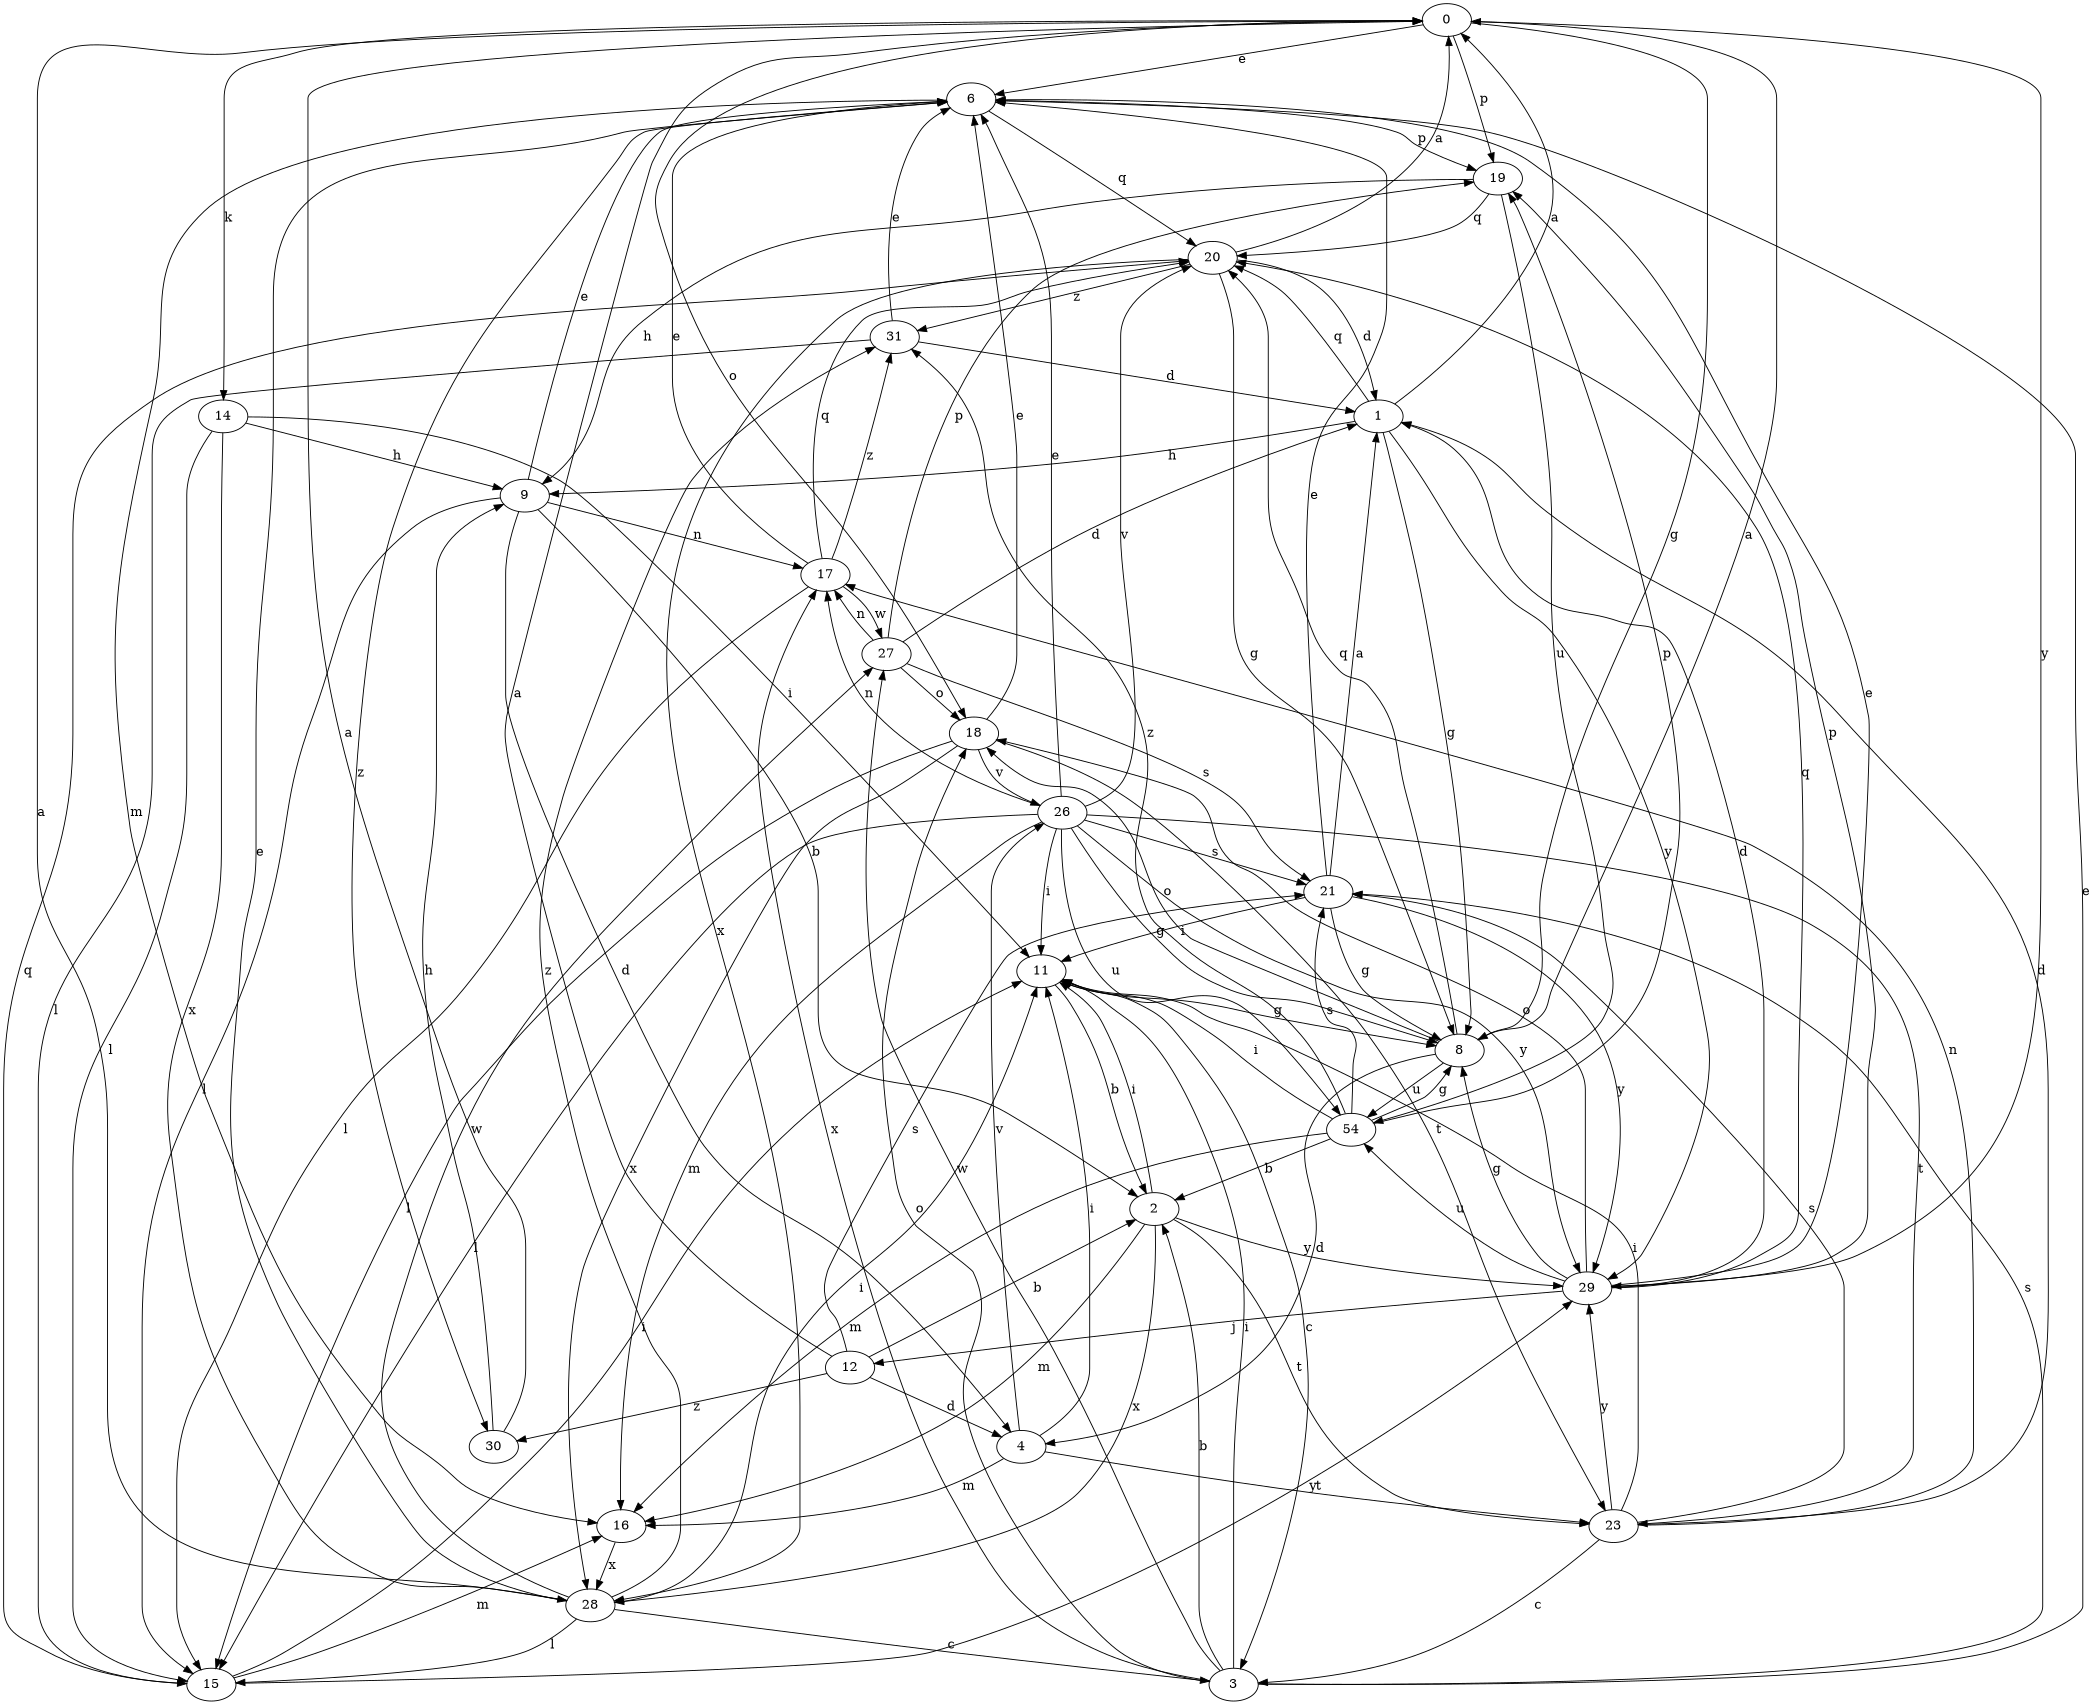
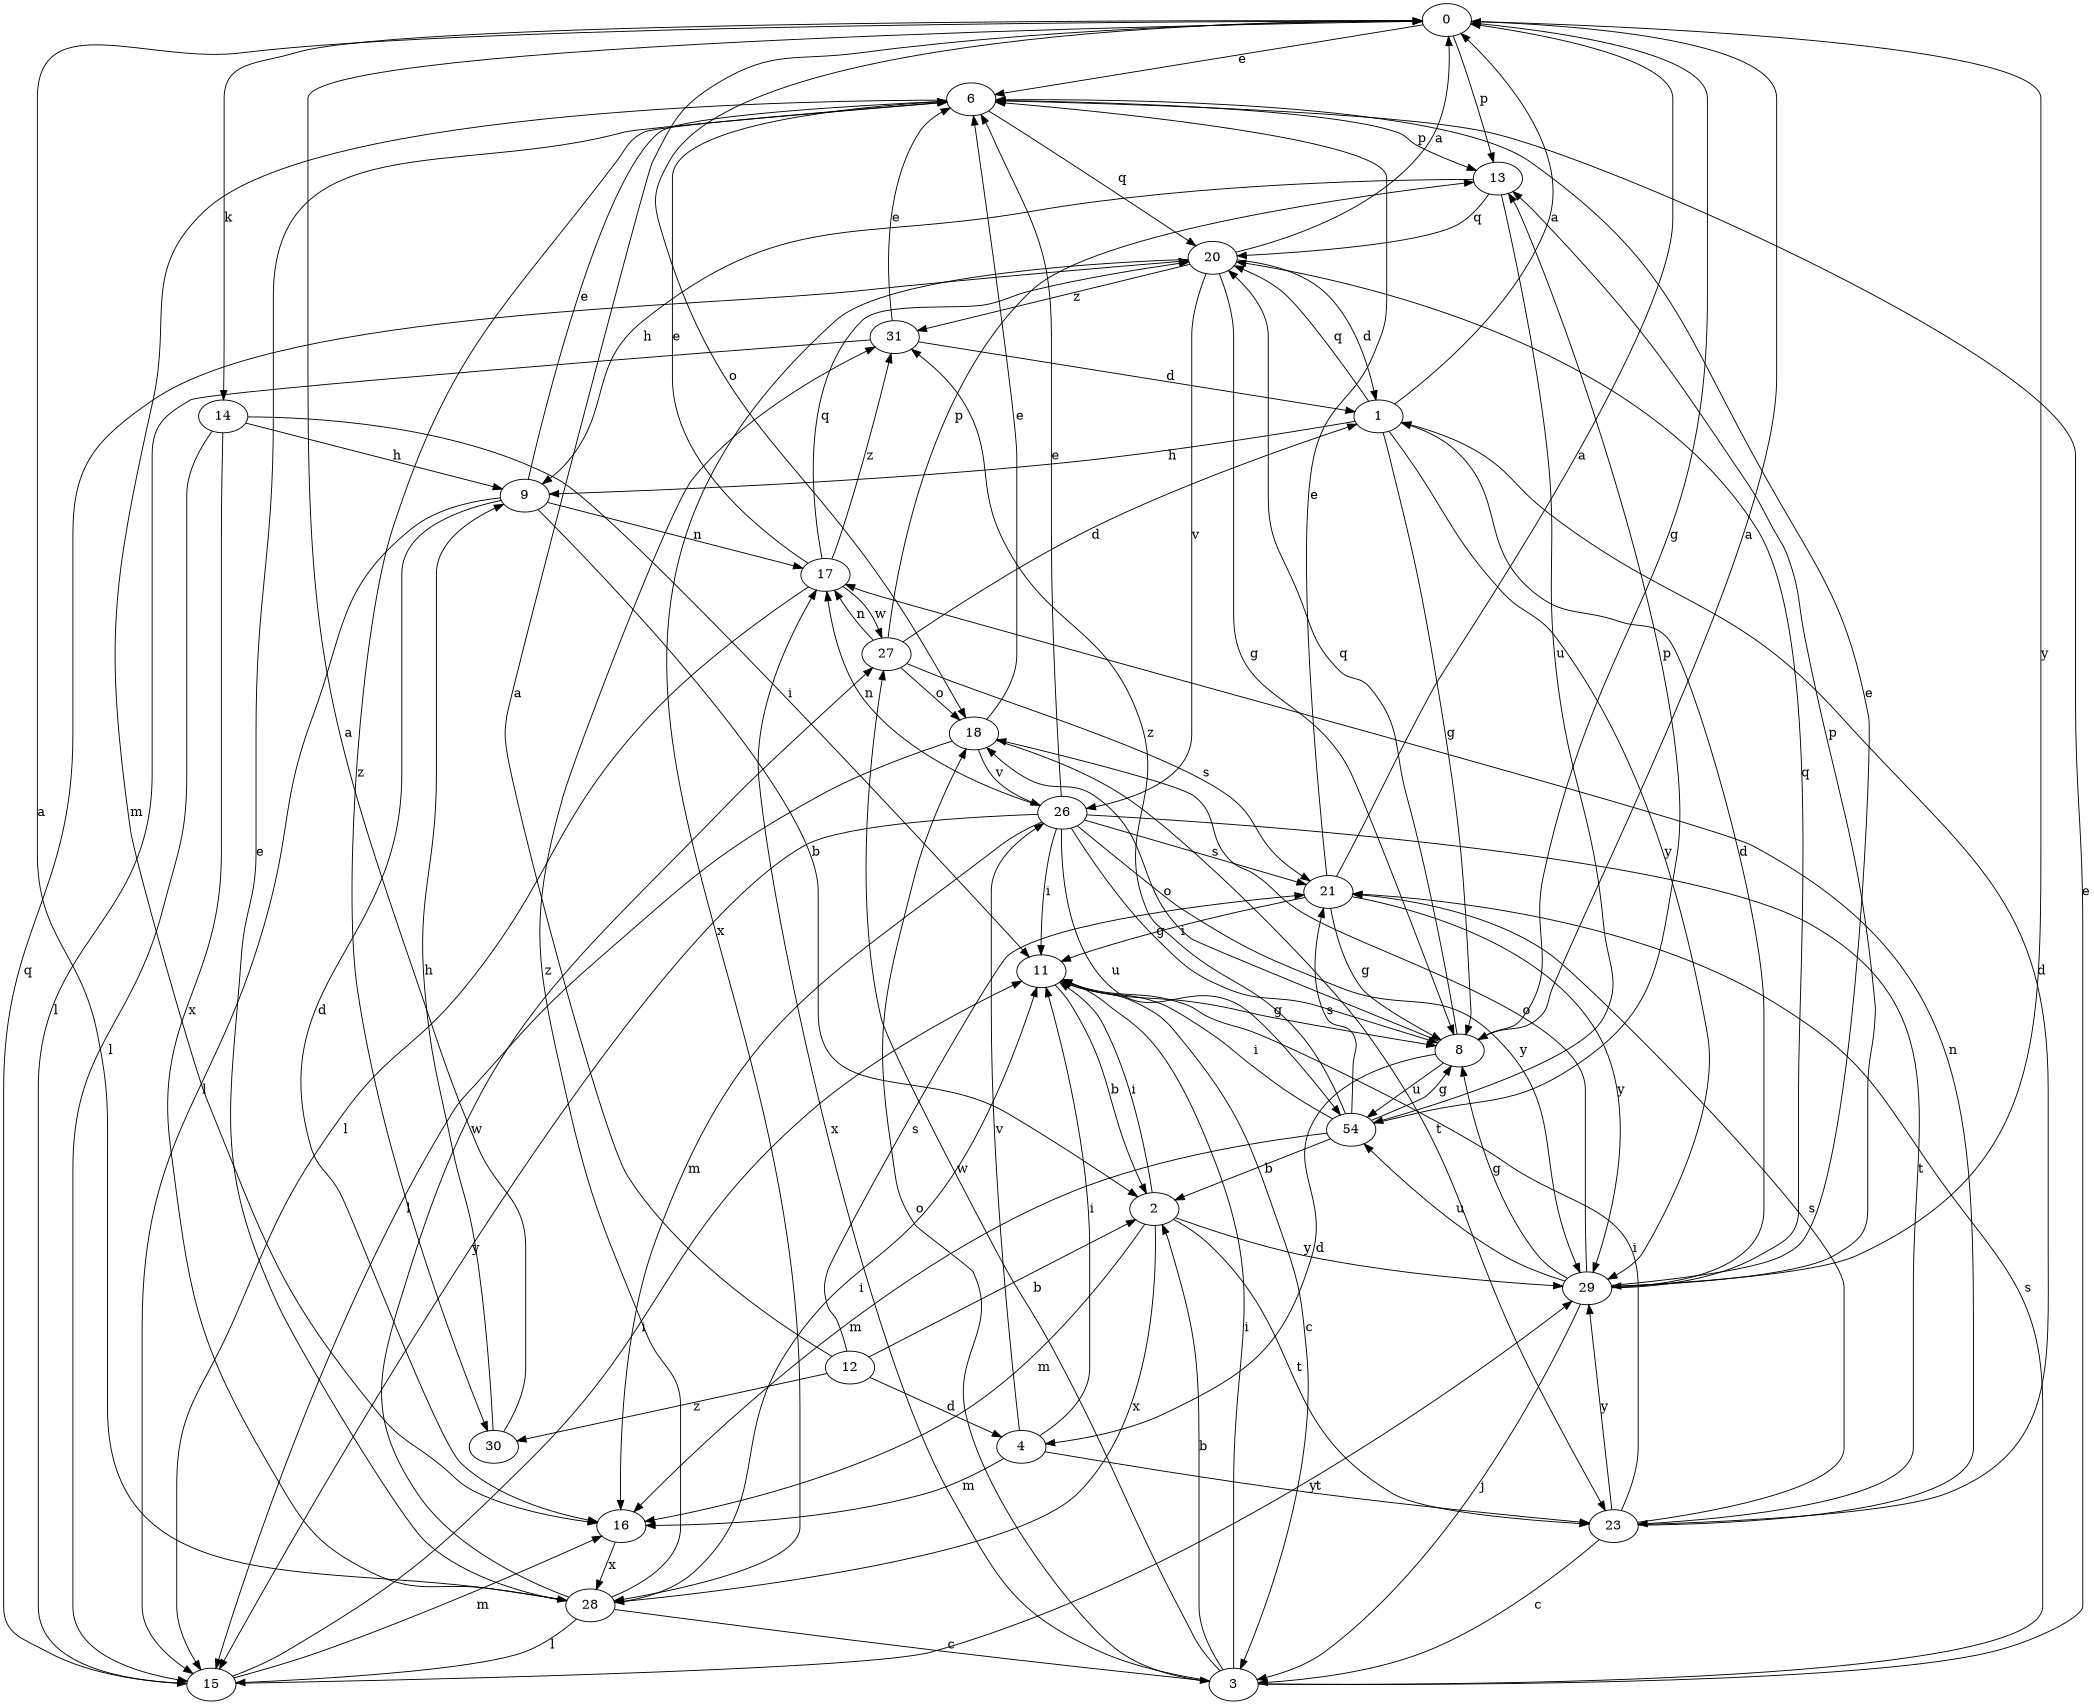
node "19": label "19" -> "13"
edge "26" -> "20": reversed
edge "21" -> "1": now "21" -> "0"
edge "9" -> "4": now "9" -> "16"
edge "18" -> "28": removed, label "x"
edge "26" -> "15": label "l" -> "y"
edge "29" -> "12": now "29" -> "3"
